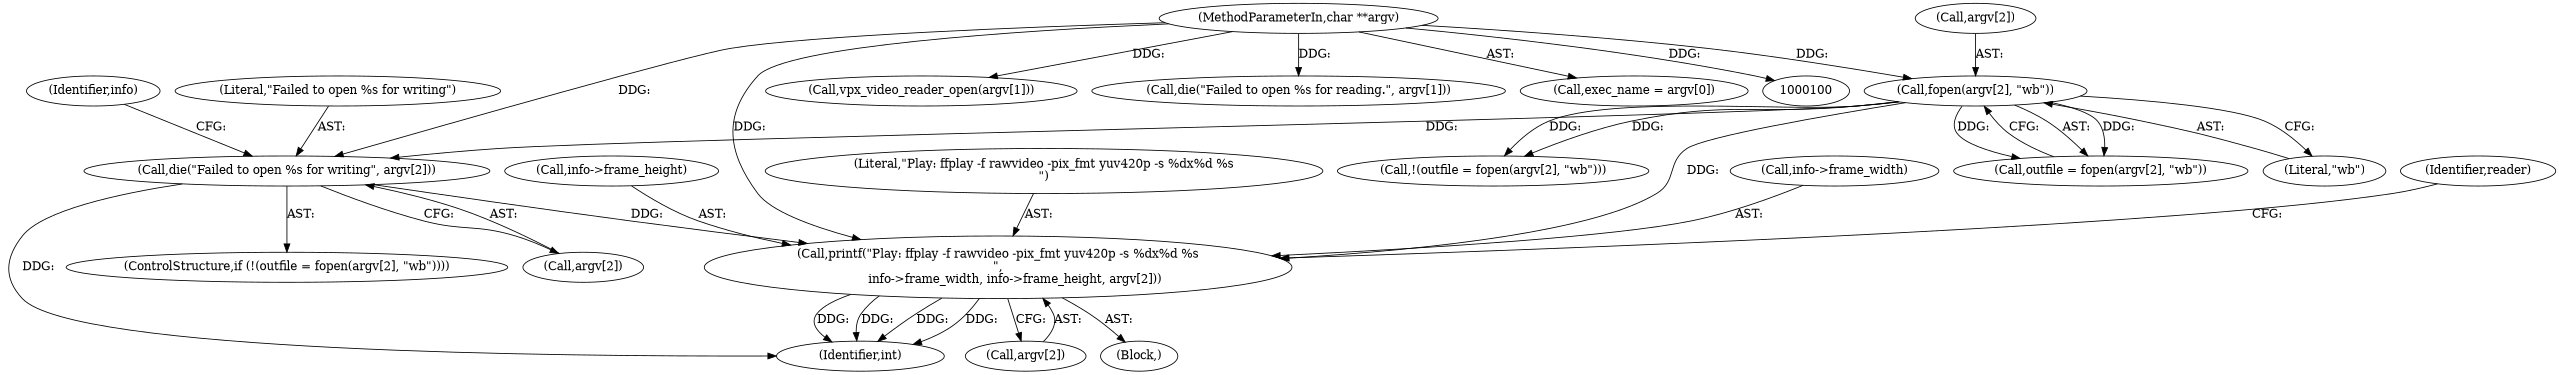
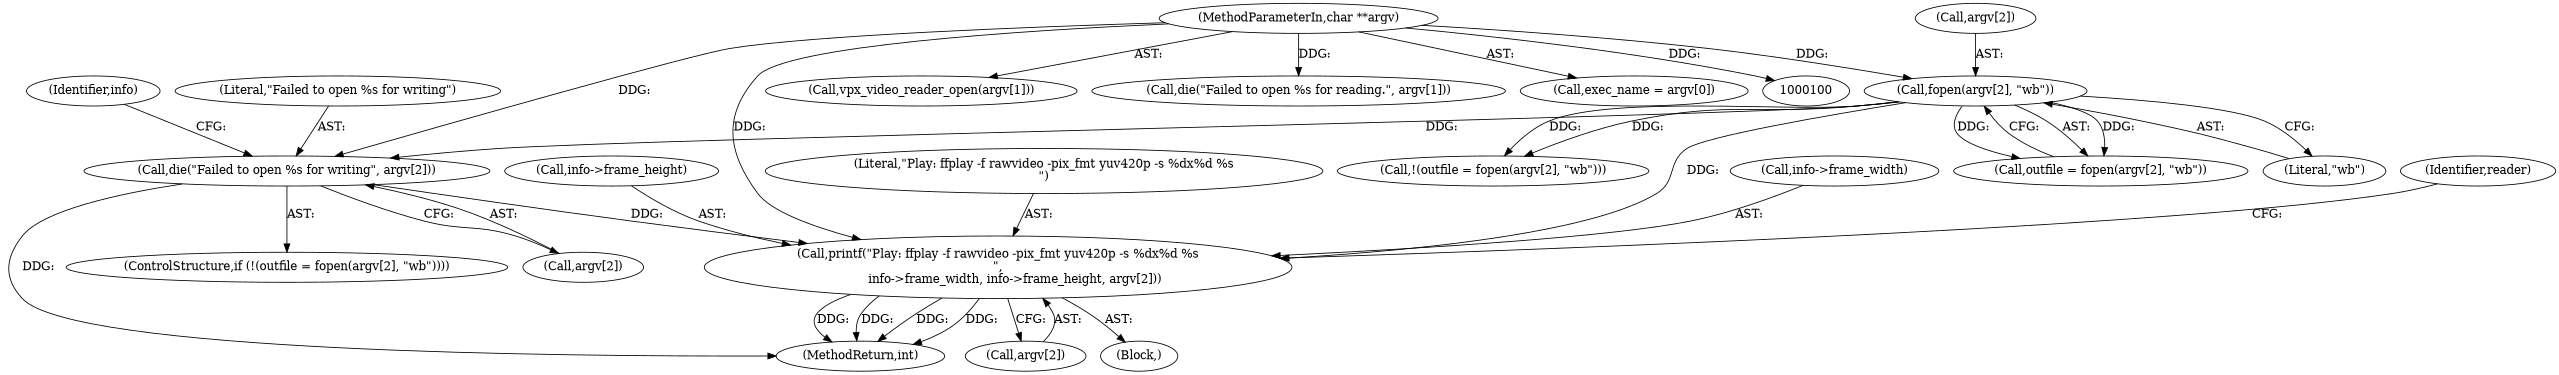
edge "(MethodParameterIn,char **argv)" -> "(Call,vpx_video_reader_open(argv[1]))": label "DDG: " -> "AST: "
node "(Identifier,int)": label "(Identifier,int)" -> "(MethodReturn,int)"
